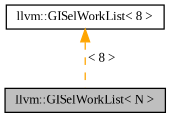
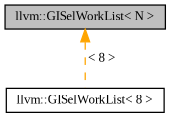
edge "llvm::GISelWorkList< N >" -> "llvm::GISelWorkList< 8 >": reversed
